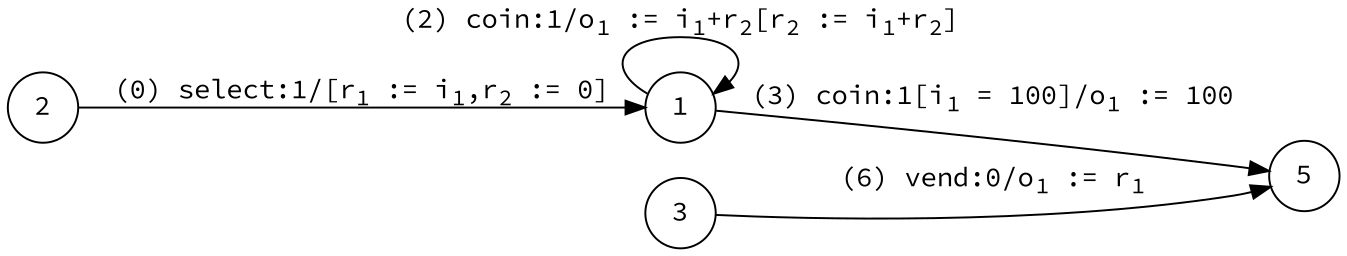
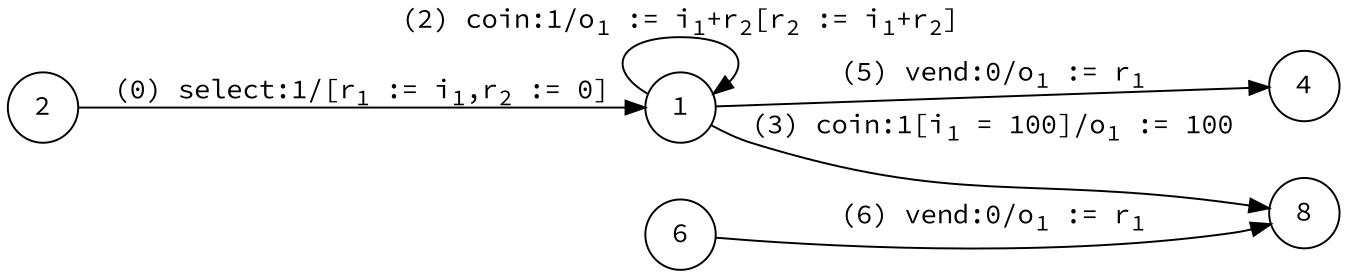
node "4": added
node "5": label "5" -> "8"
node "3": label "3" -> "6"
